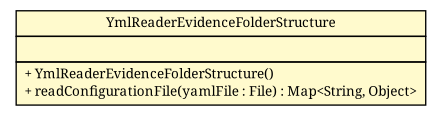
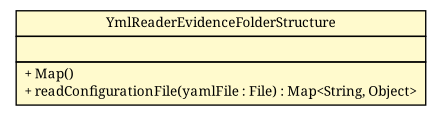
node "YmlReaderEvidenceFolderStructure": text "+ YmlReaderEvidenceFolderStructure()" -> "+ Map()"
